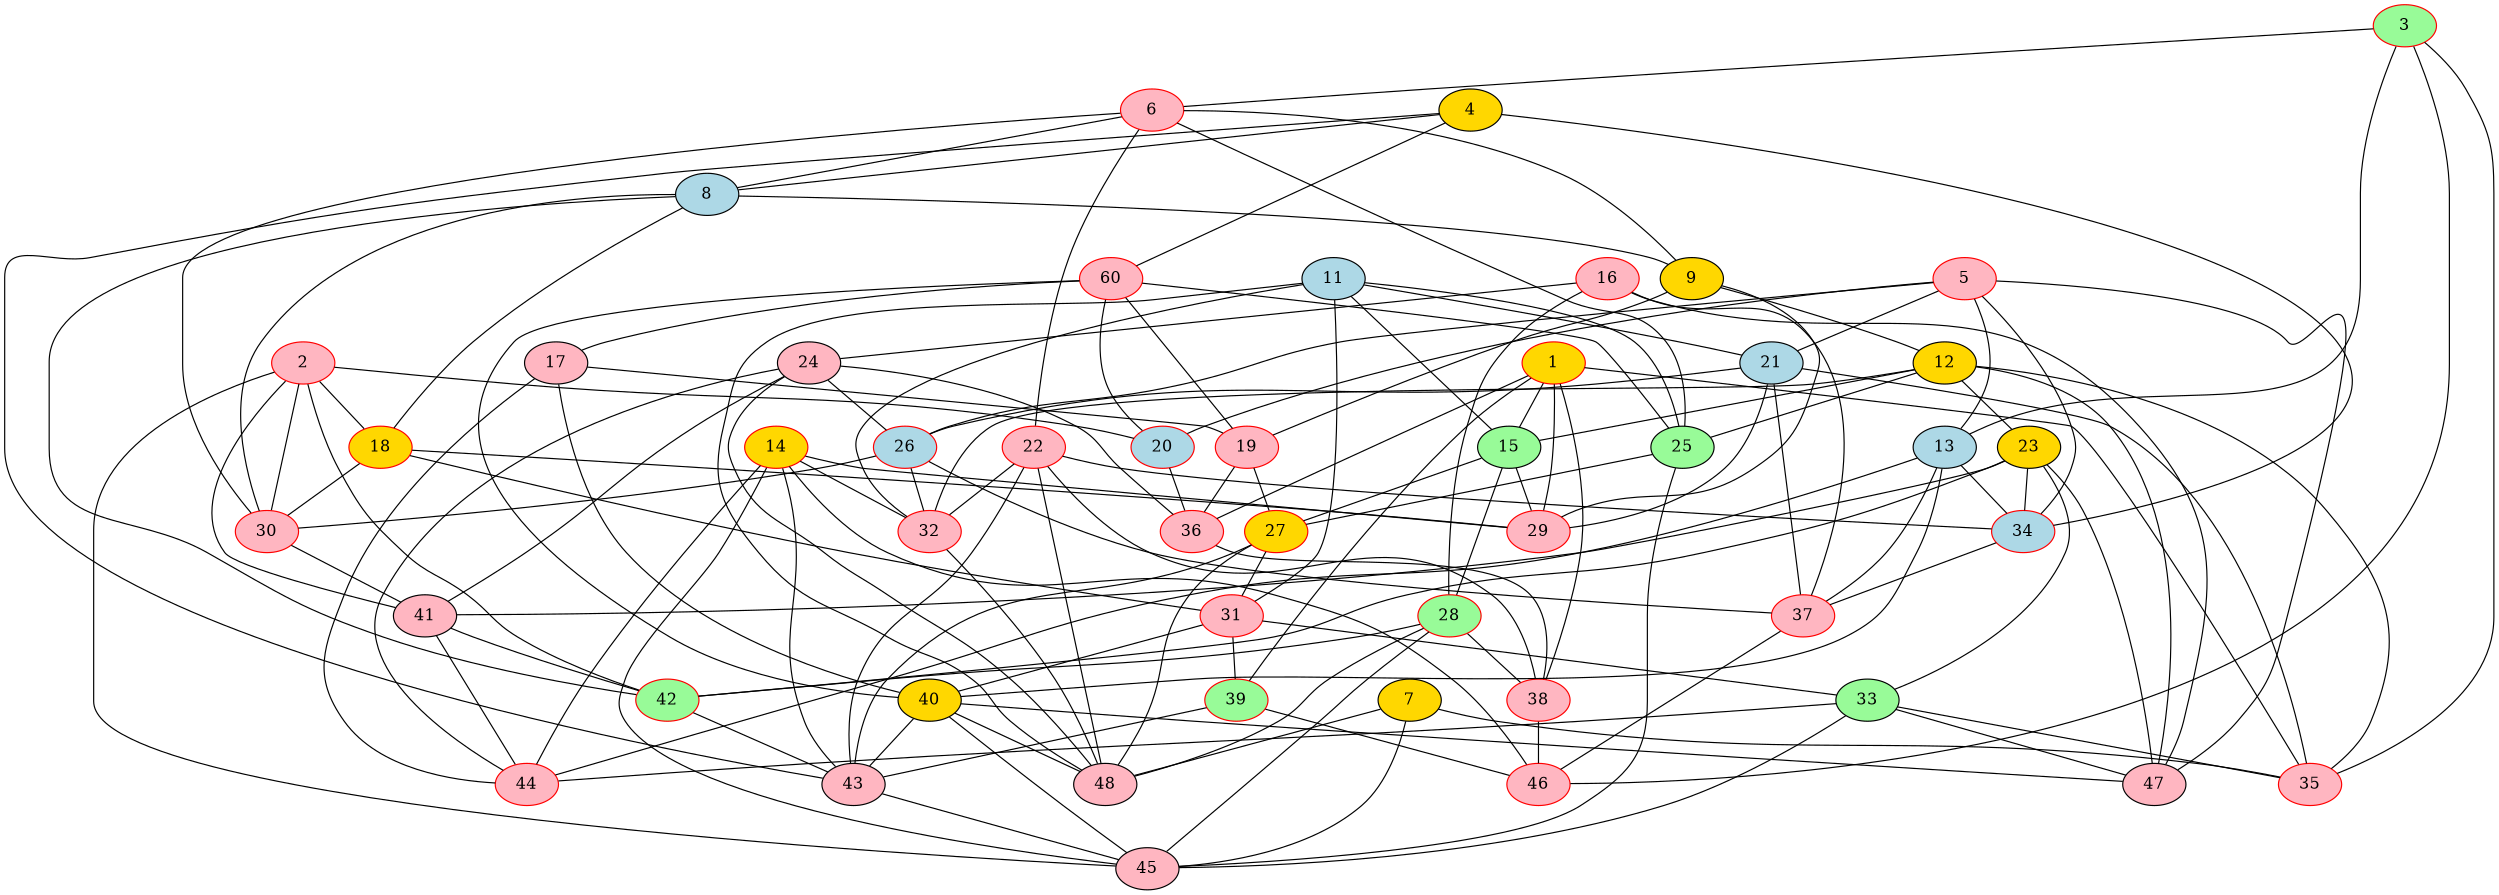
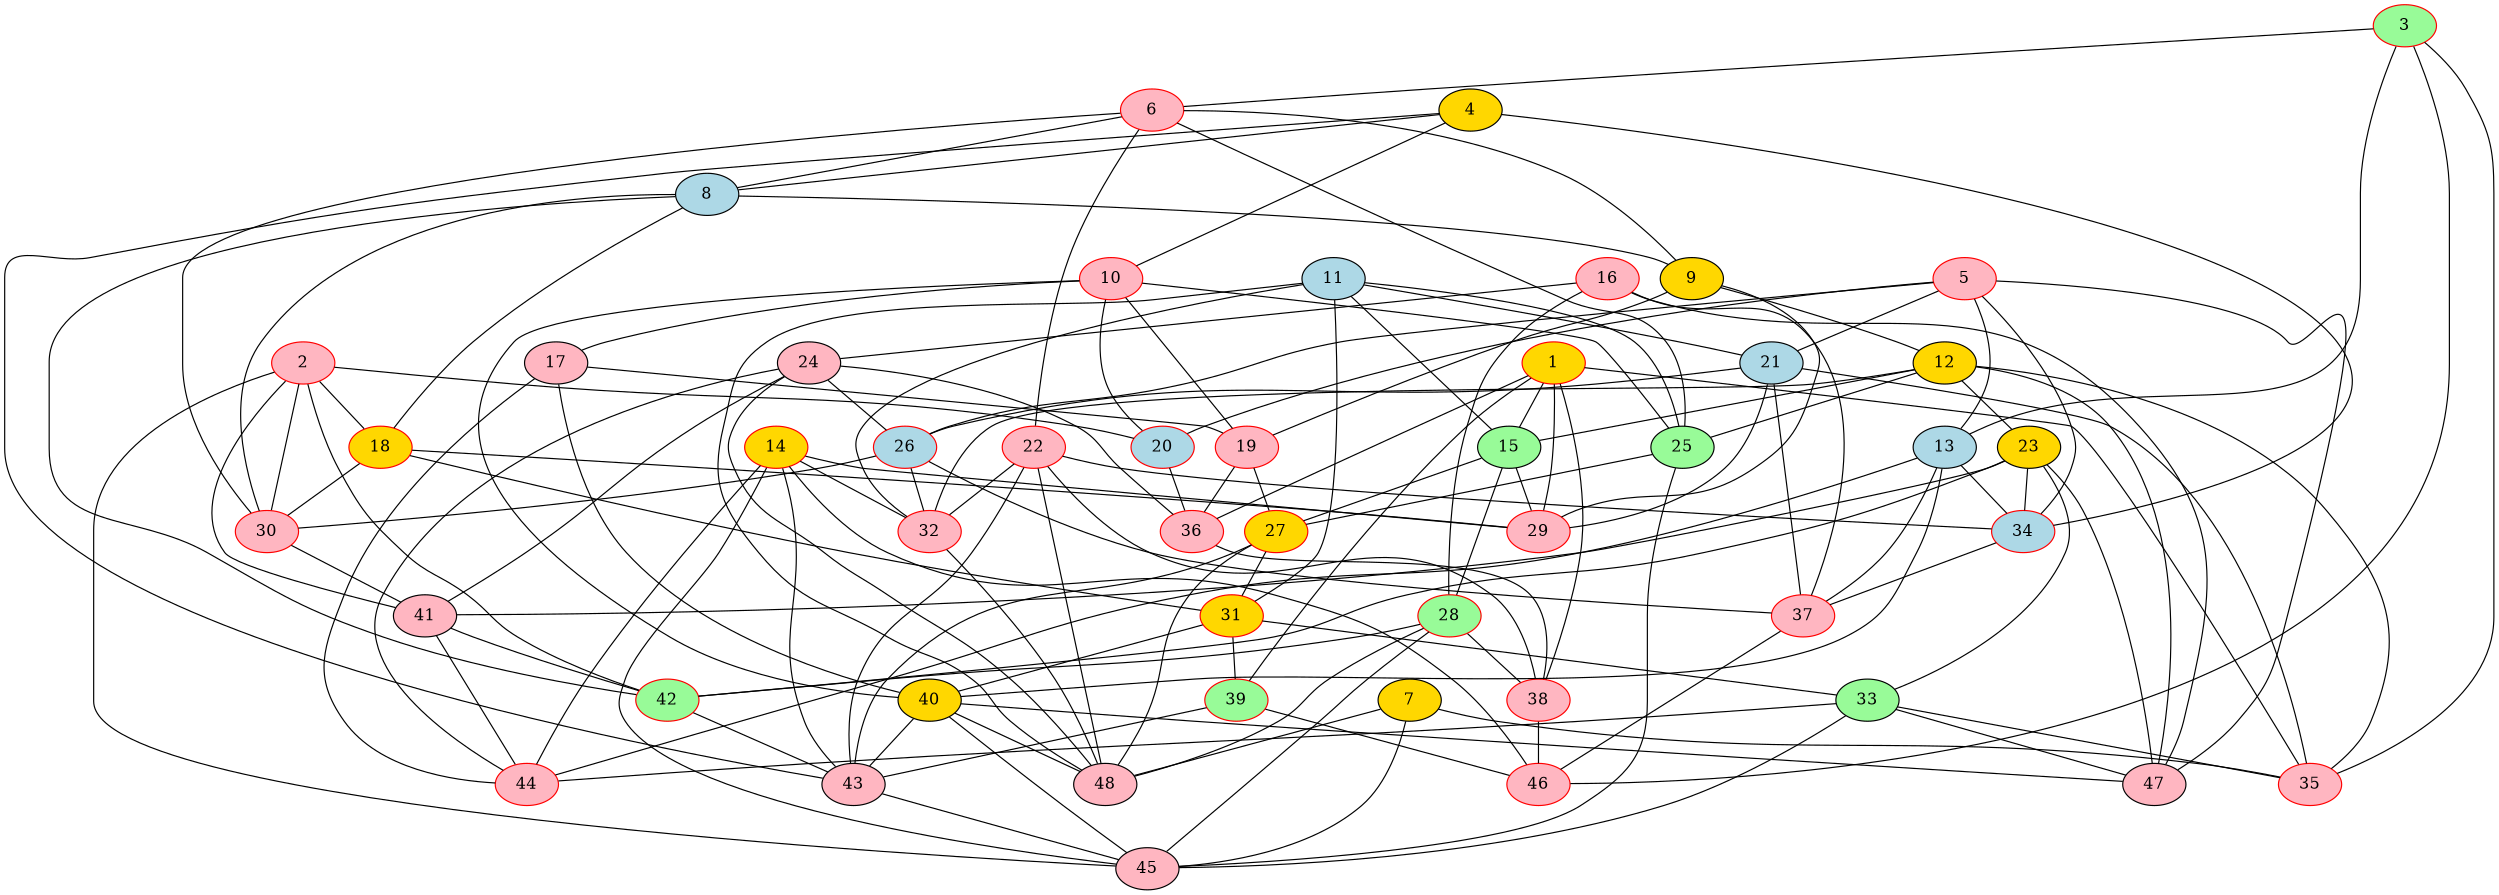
node "60": label "60" -> "10"
node "31": fillcolor lightpink -> gold
